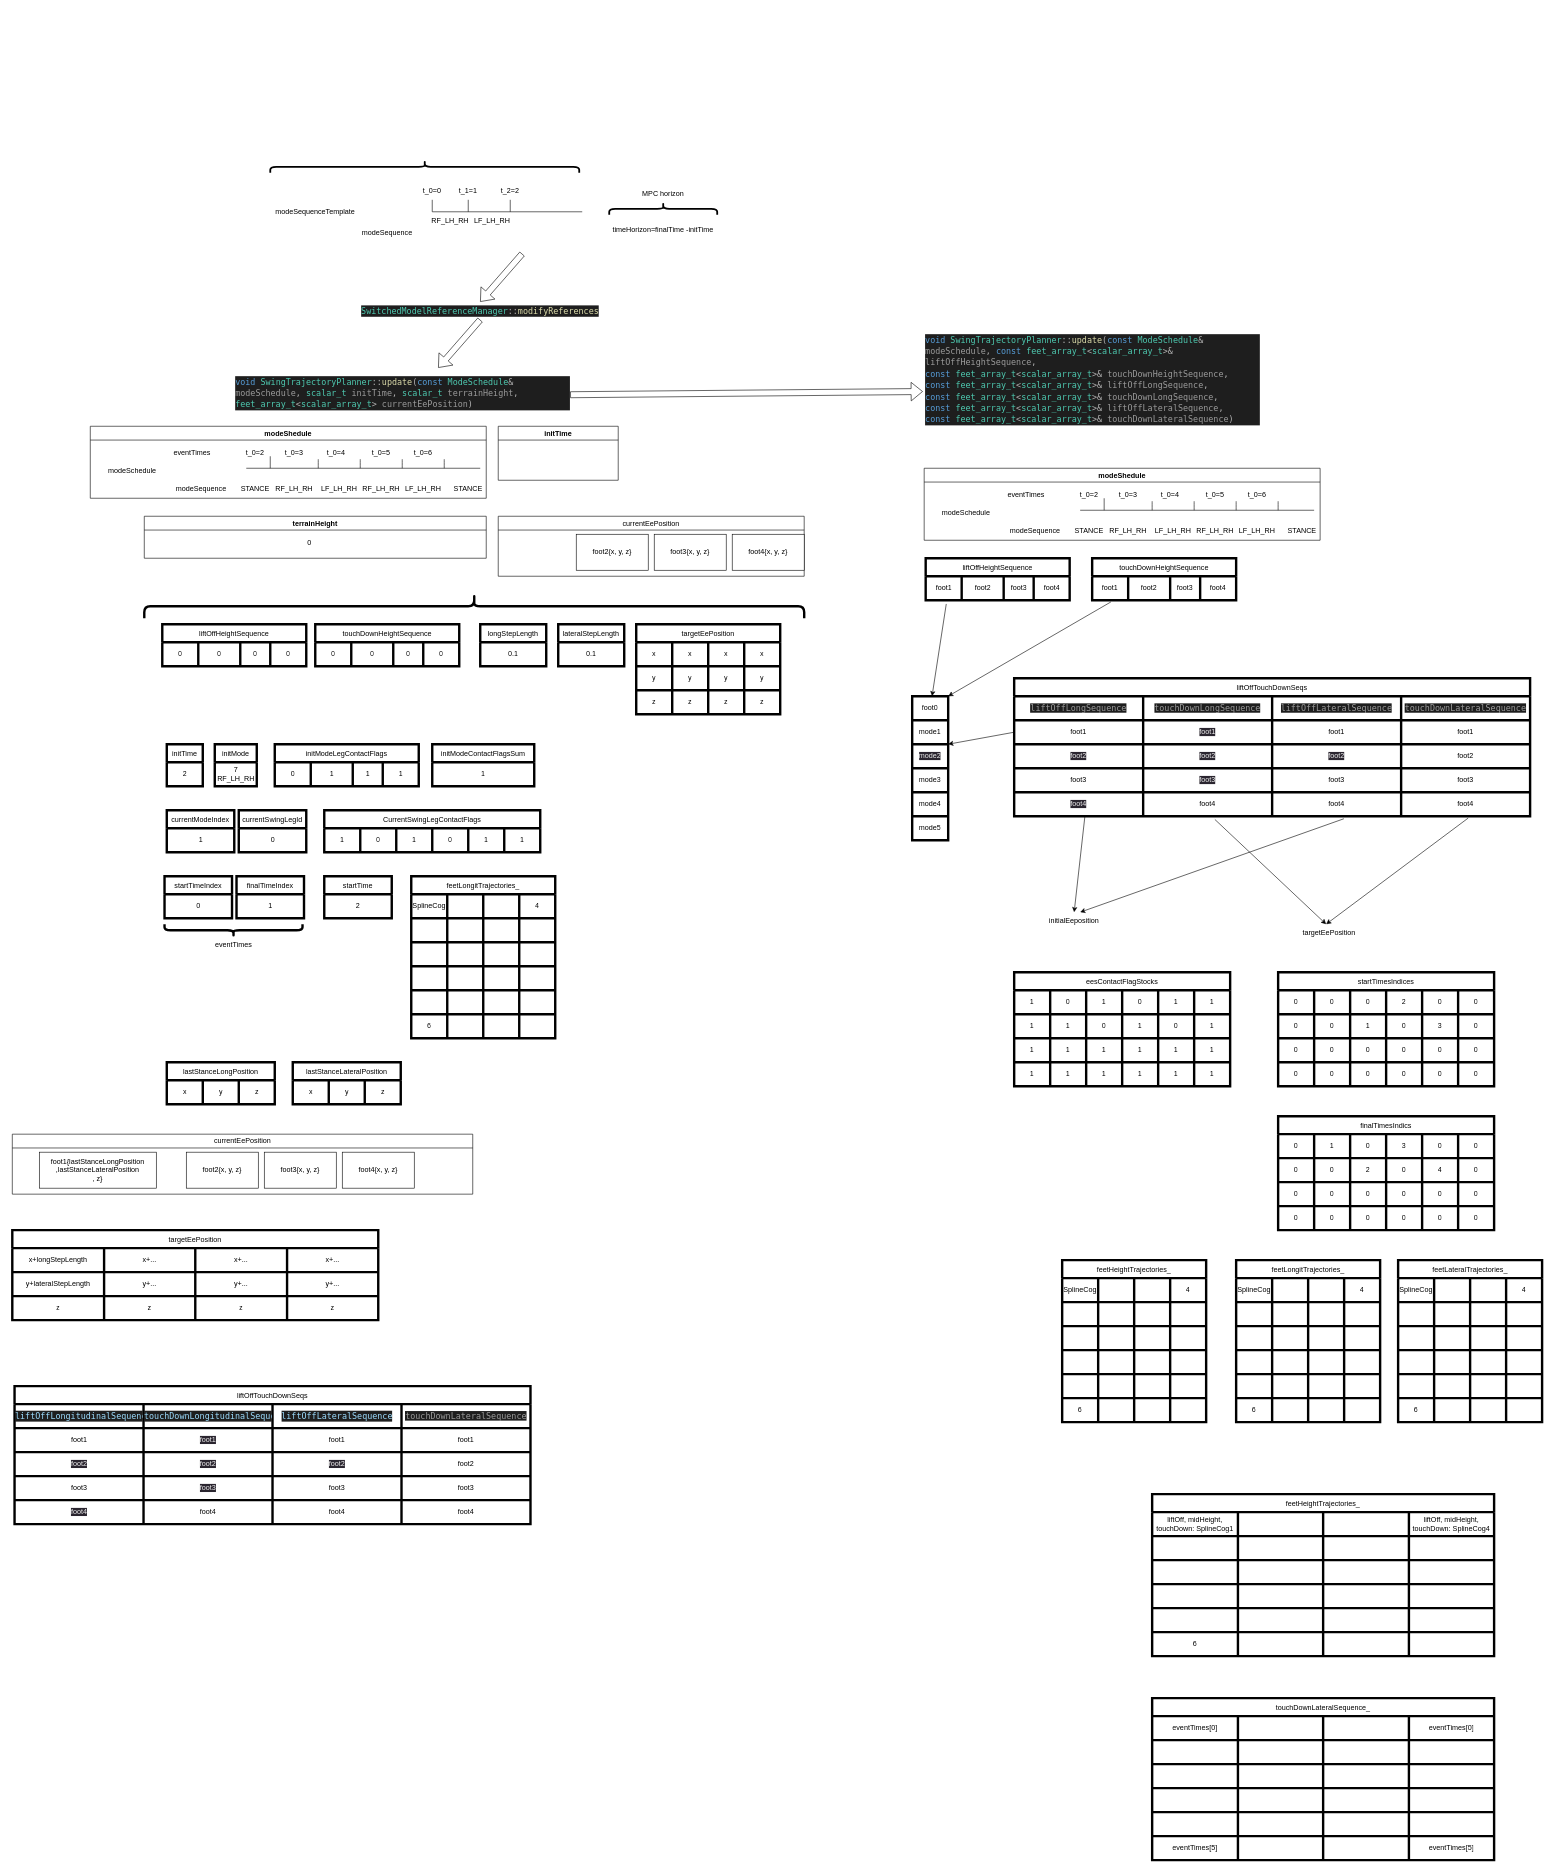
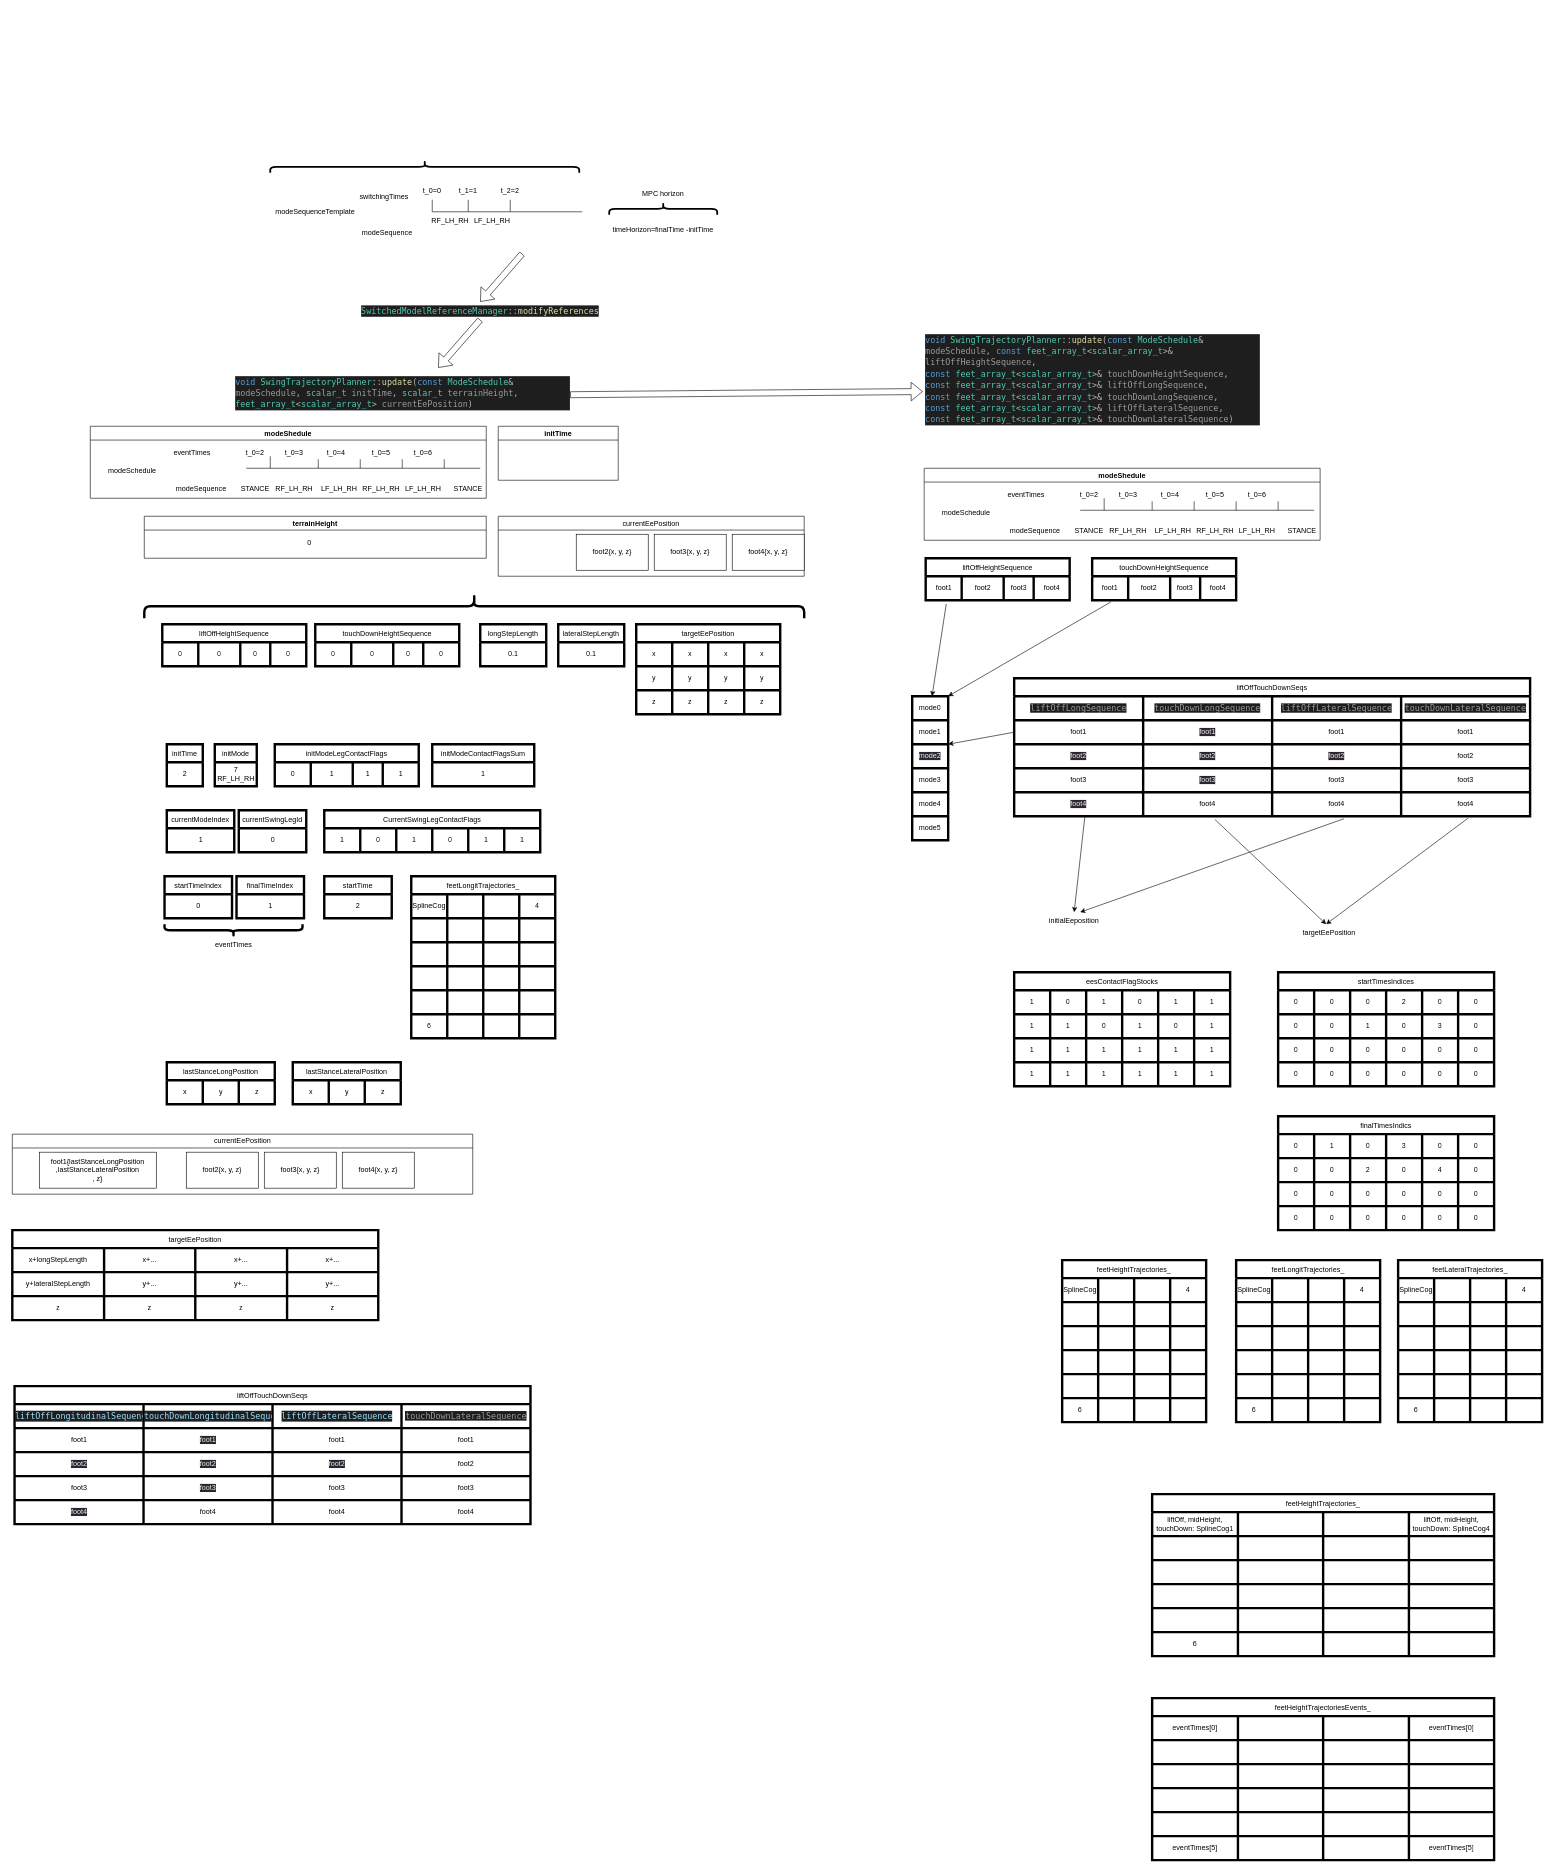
node "switchingTimes": added
node "foot0": label "foot0" -> "mode0"
node "touchDownLateralSequence_": label "touchDownLateralSequence_" -> "feetHeightTrajectoriesEvents_"
